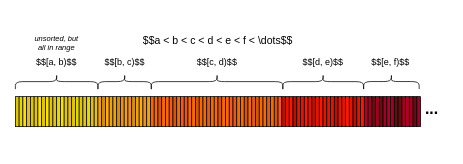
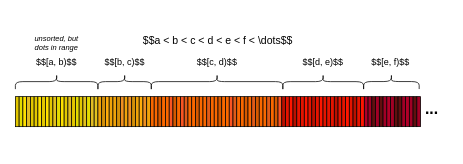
node "unsorted, but all in range": label "unsorted, but all in range" -> "unsorted, but dots in range"
